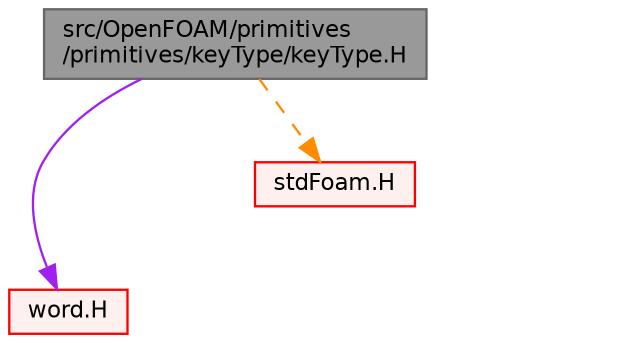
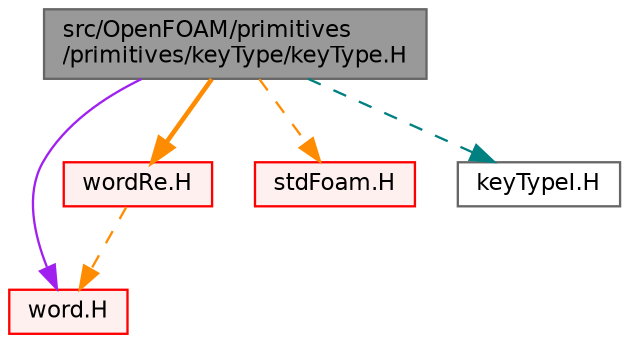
node "wordRe.H": added
node "keyTypeI.H": added
